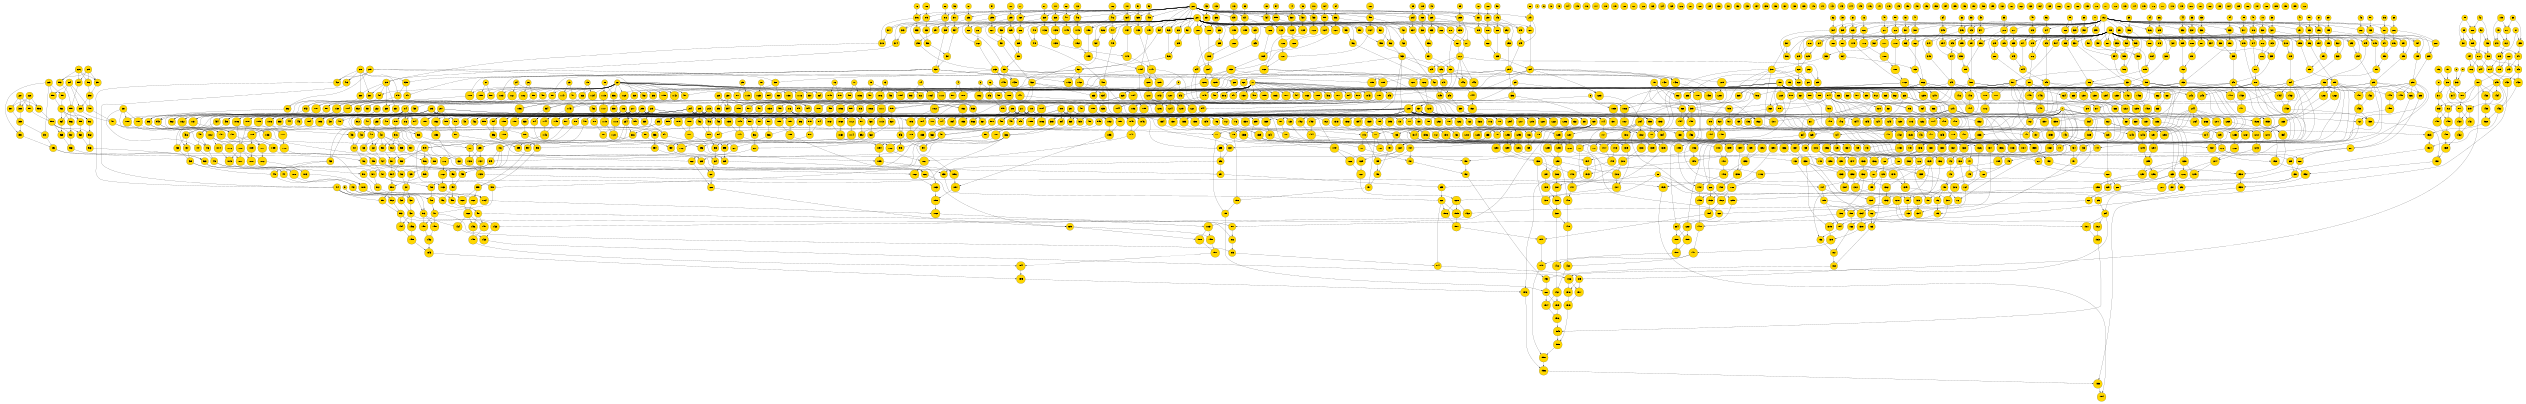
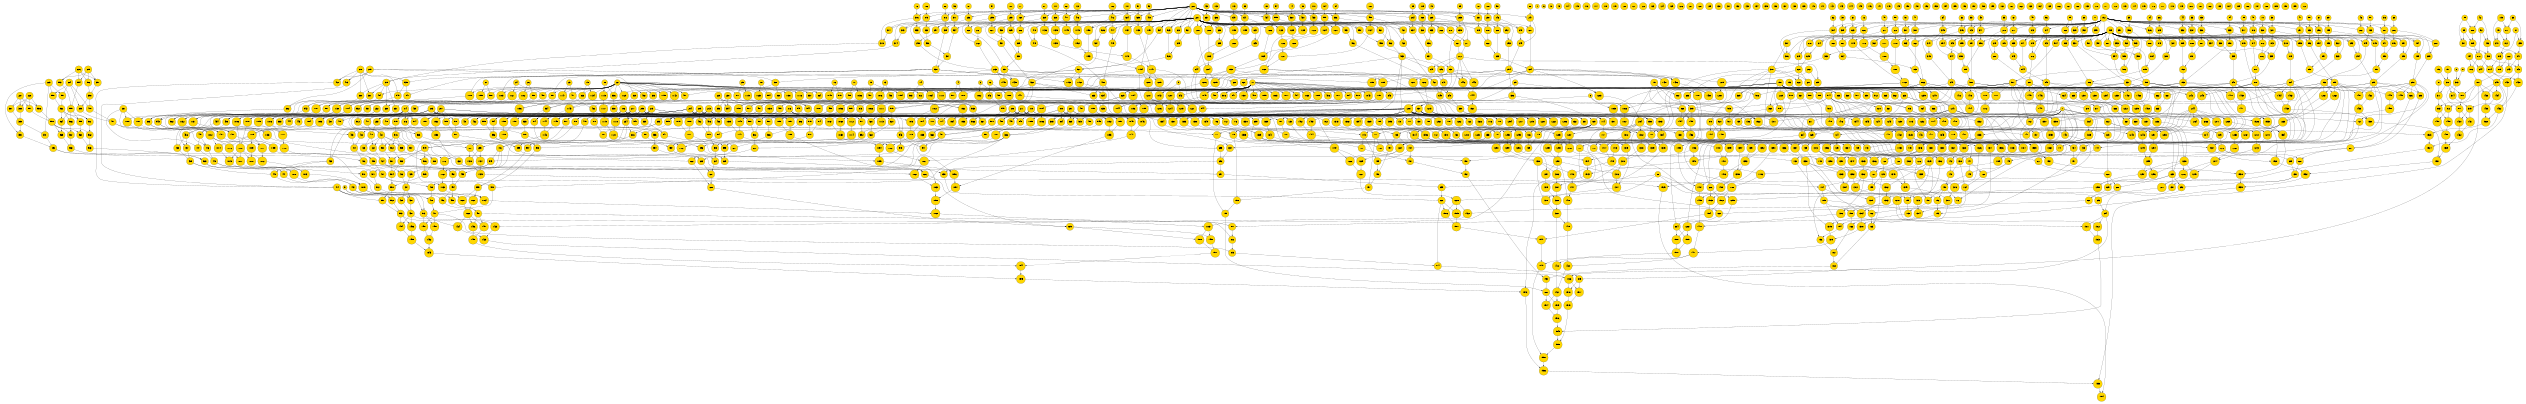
node "67": added
